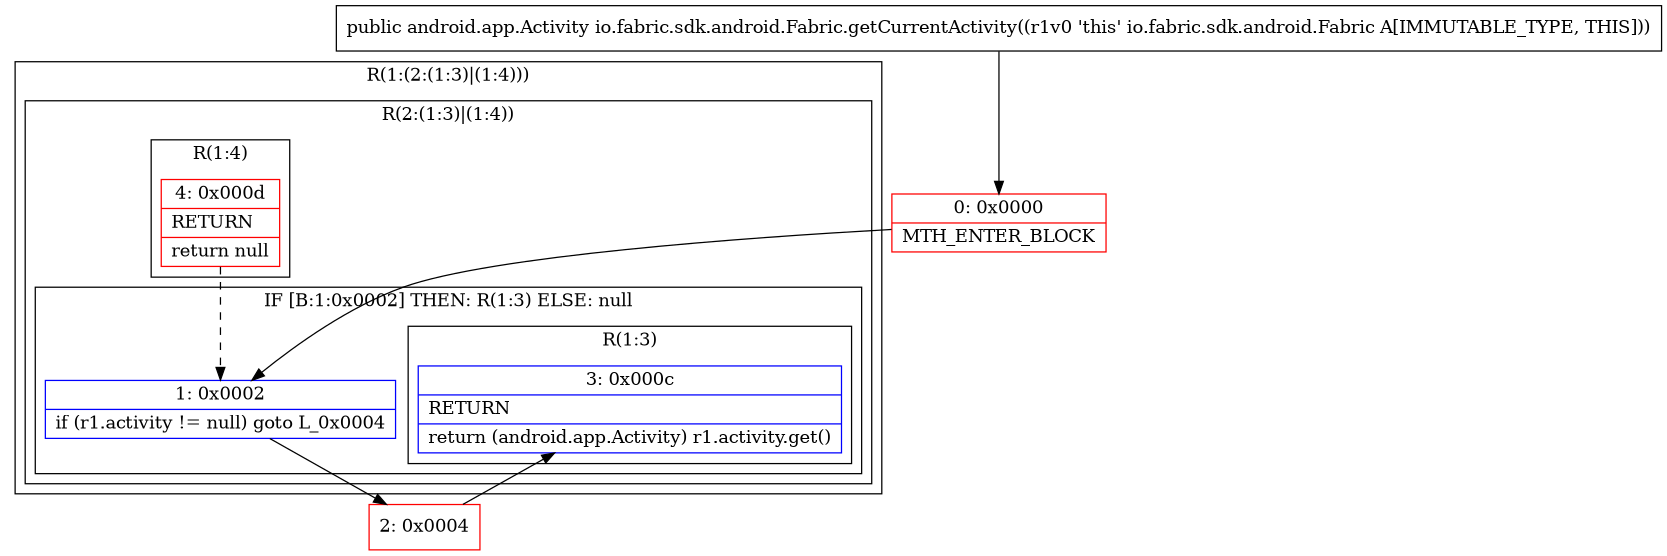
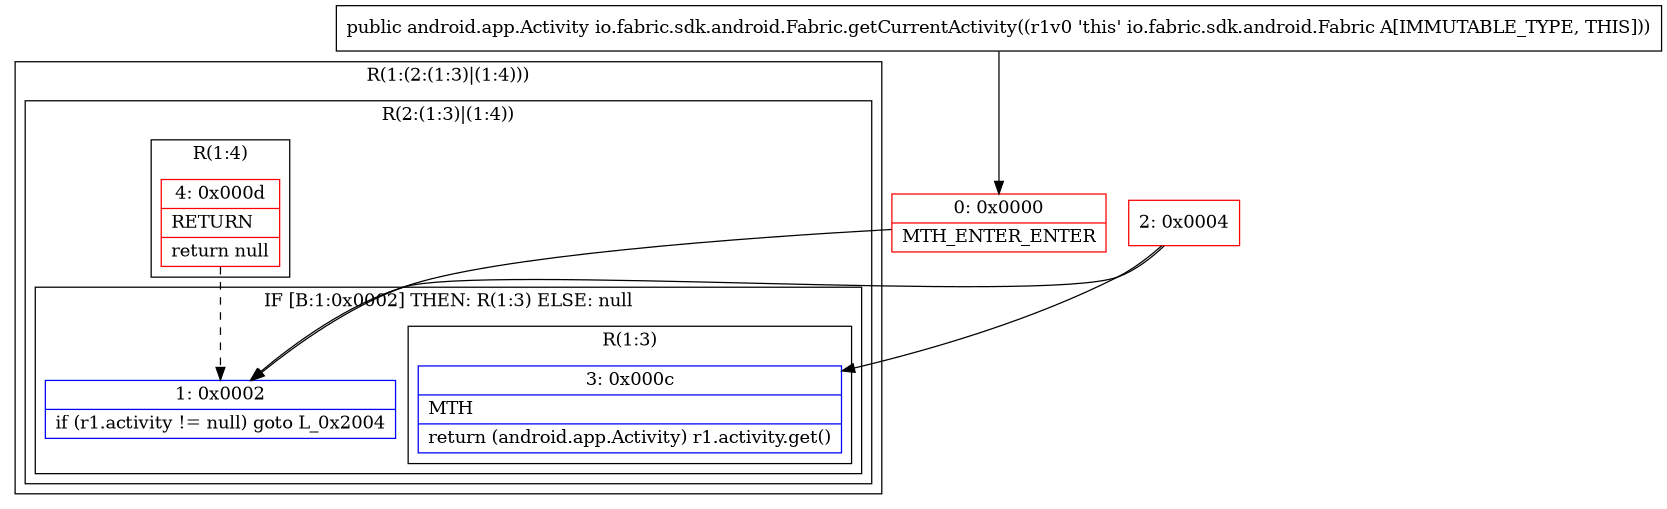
node "0: 0x0000": text "MTH_ENTER_BLOCK" -> "MTH_ENTER_ENTER"
node "3: 0x000c": text "RETURN" -> "MTH"
node "1: 0x0002": text "if (r1.activity != null) goto L_0x0004" -> "if (r1.activity != null) goto L_0x2004"
edge "1: 0x0002" -> "2: 0x0004": reversed
